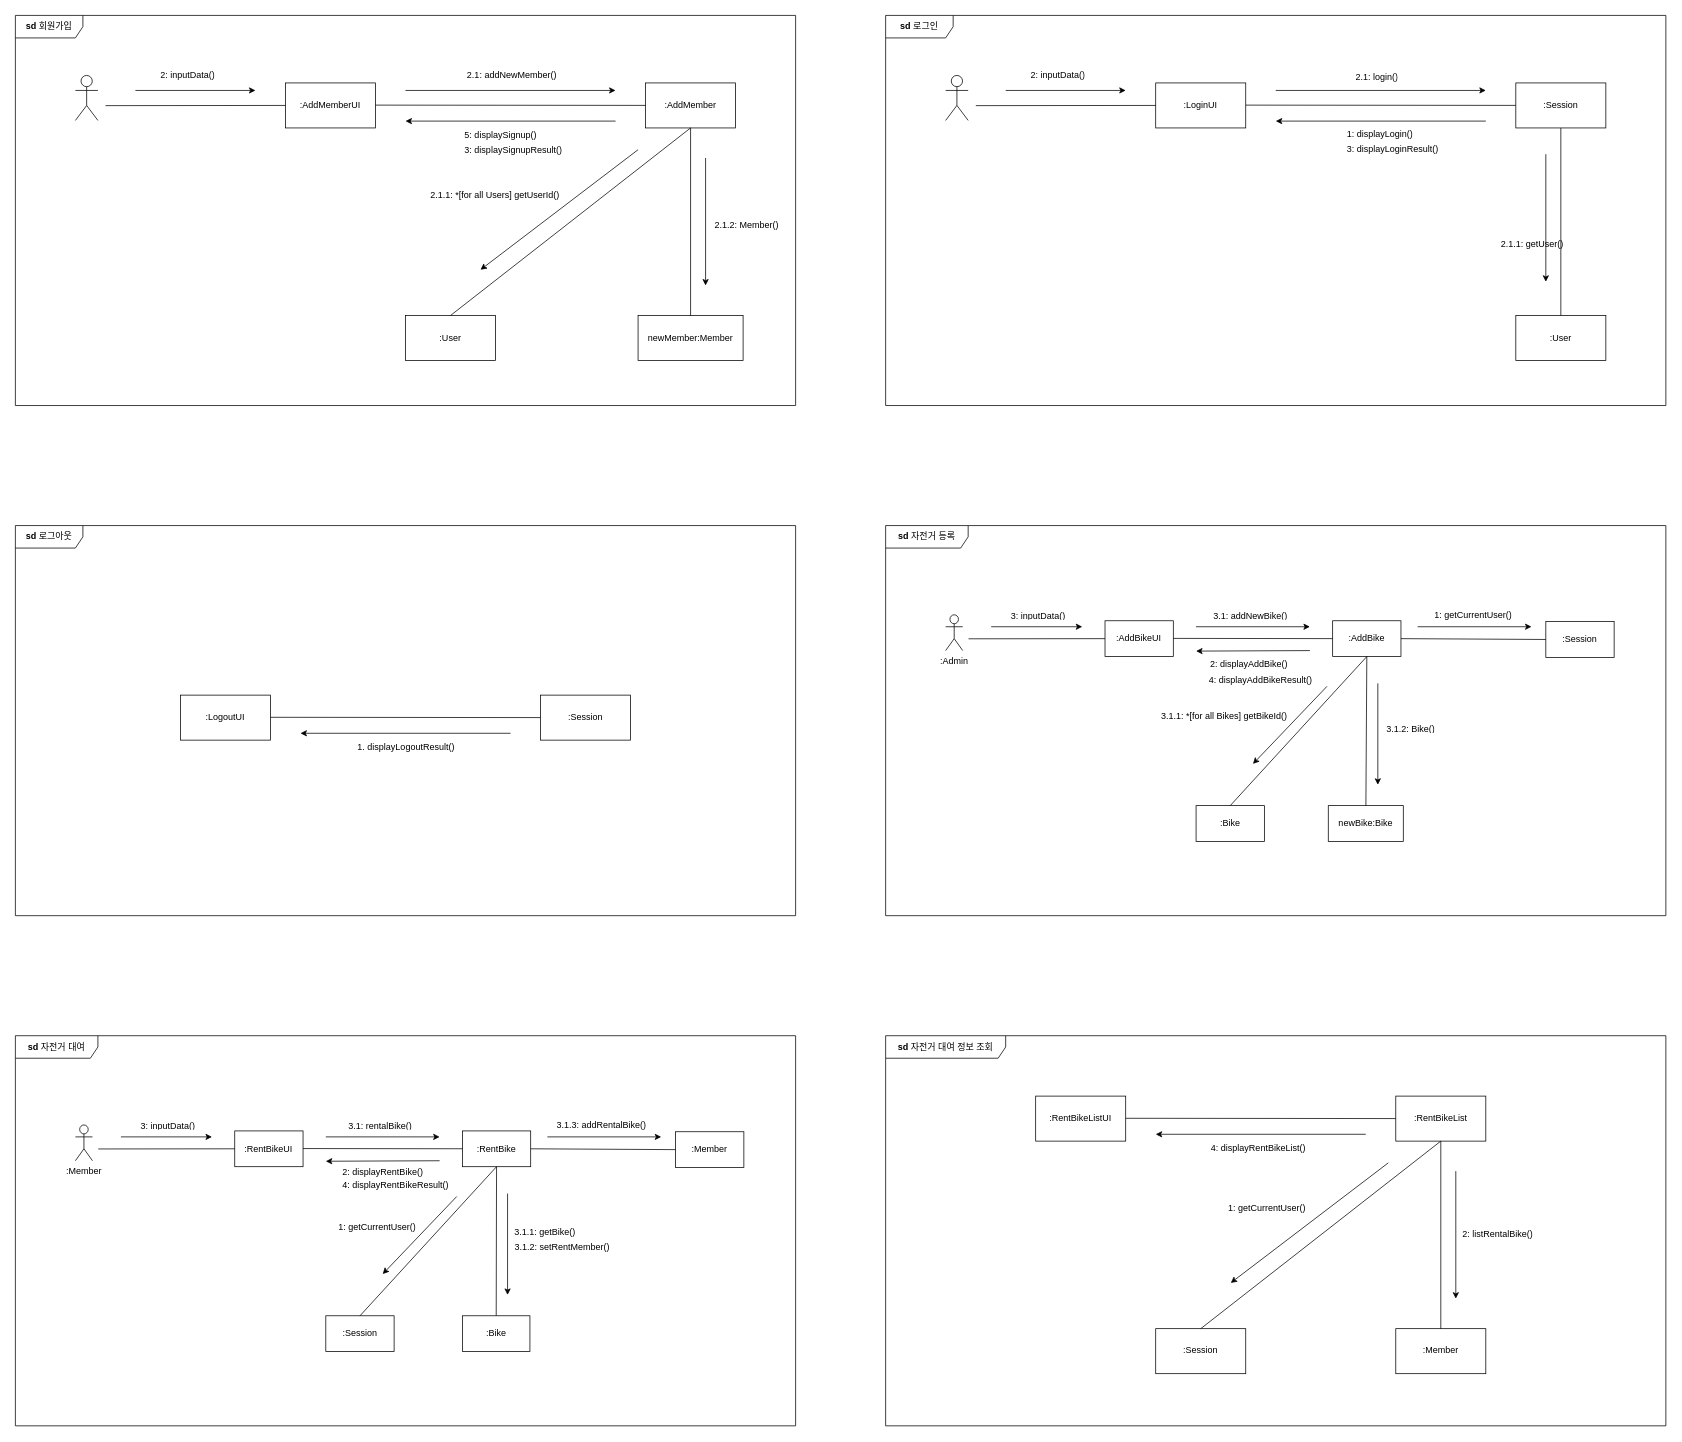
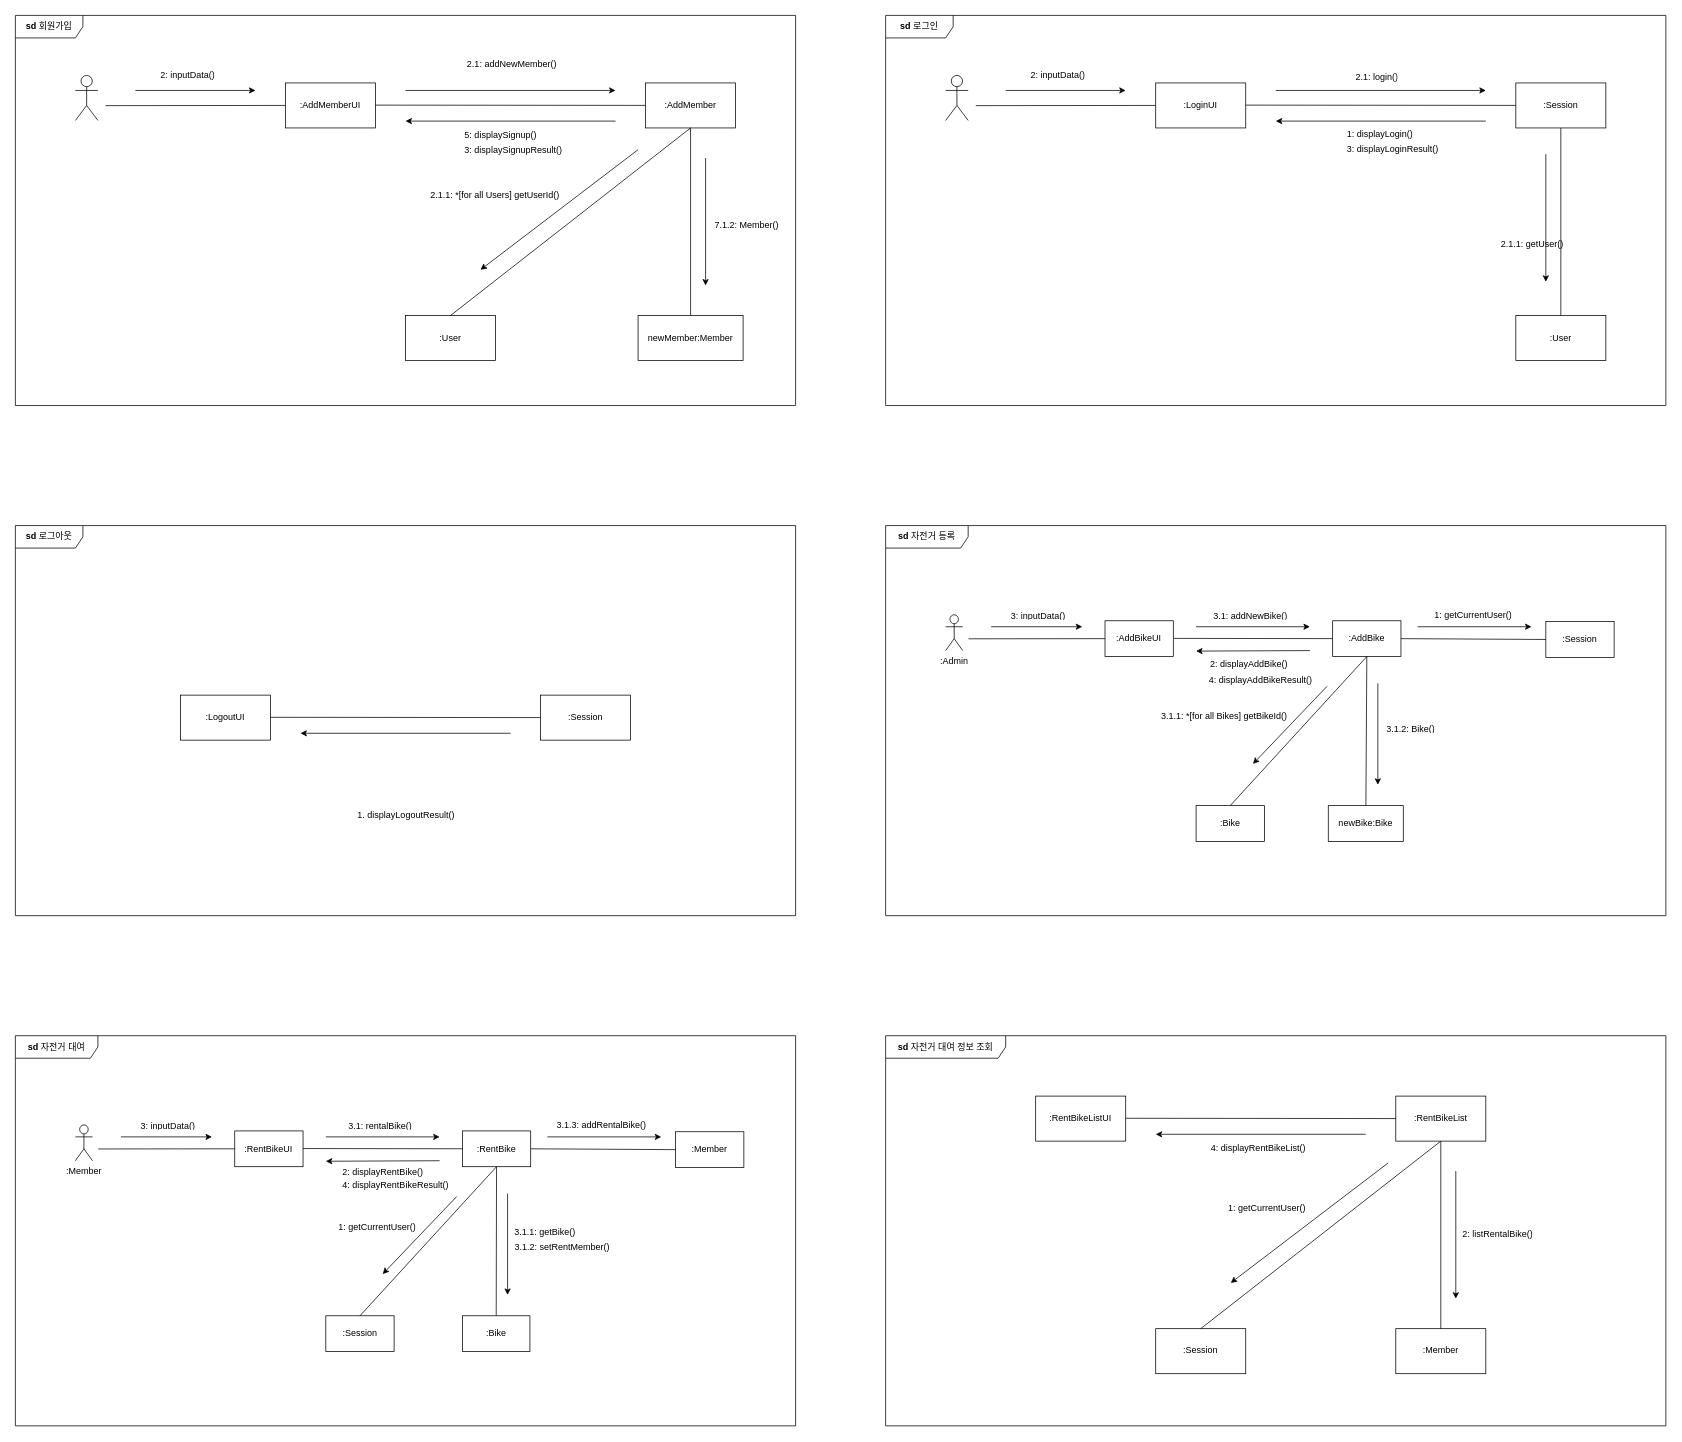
node "2.1: addNewMember()": moved (512, 75) -> (512, 64)
node "2.1.2: Member()": label "2.1.2: Member()" -> "7.1.2: Member()"
node "1. displayLogoutResult()": moved (406, 747) -> (406, 815)
